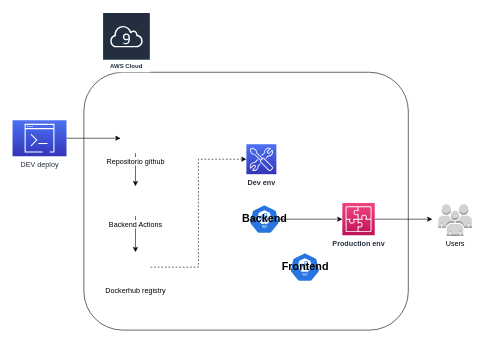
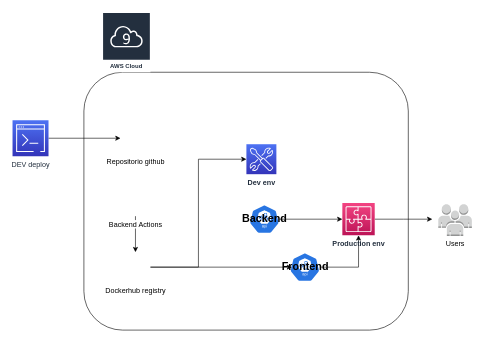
node "DEV deploy": size 54x36 -> 36x36
edge "Repositorio github" -> "Backend Actions": removed
edge "Dockerhub registry" -> "Dev env": style dashed -> solid
edge "Frontend" -> "Production env": added
edge "Dockerhub registry" -> "Frontend": added
